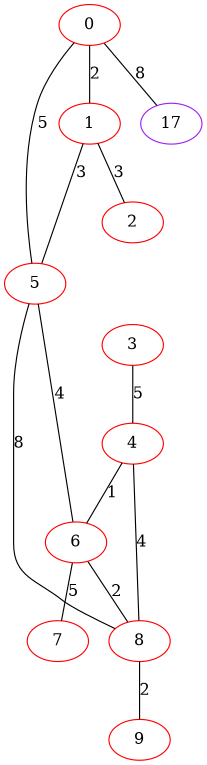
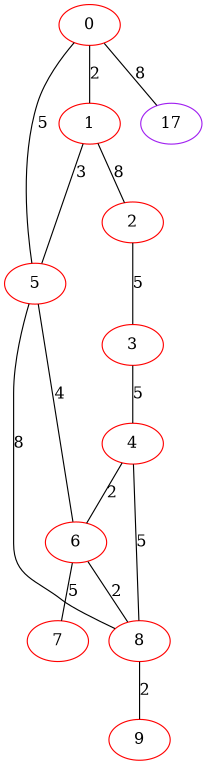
edge "1" -- "2": label "3" -> "8"
edge "2" -- "3": added, label "5"
edge "4" -- "6": label "1" -> "2"
edge "4" -- "8": label "4" -> "5"
